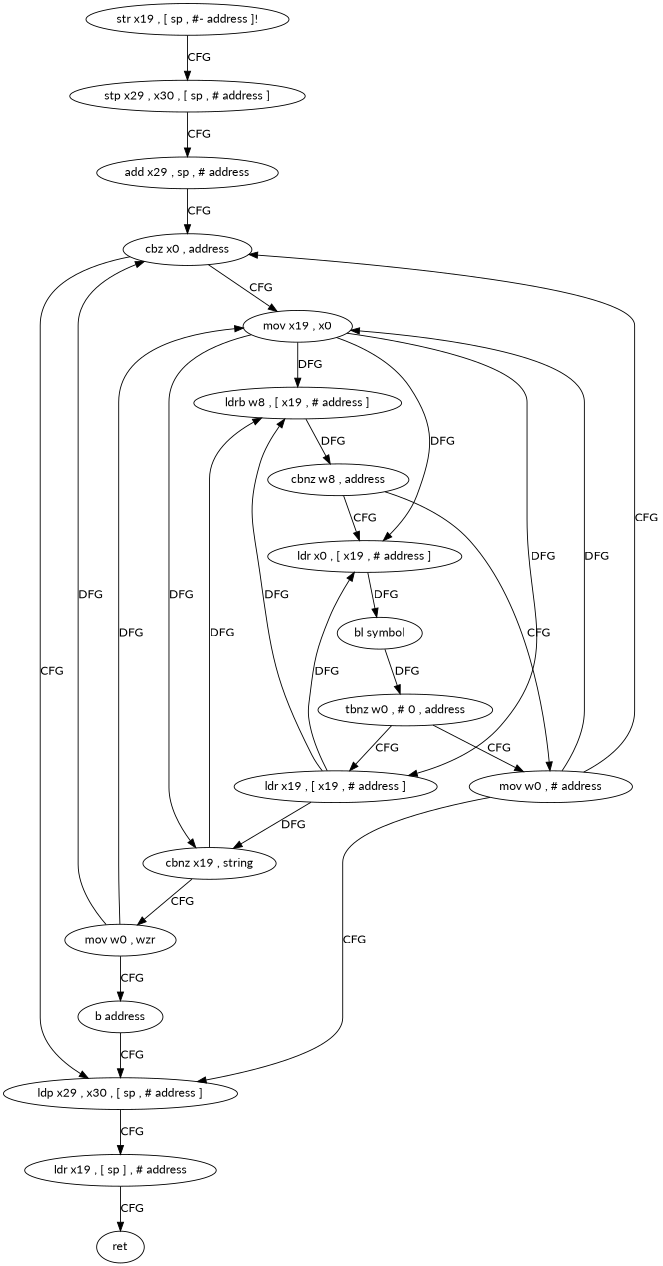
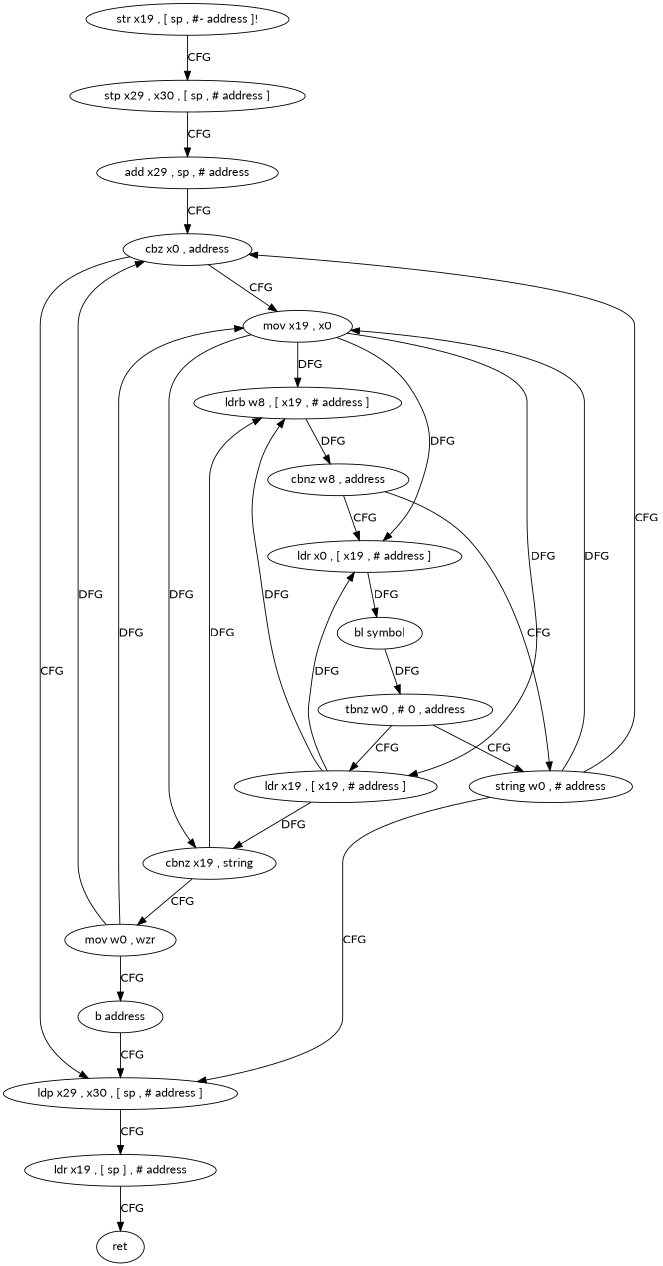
node "mov w0 , # address": label "mov w0 , # address" -> "string w0 , # address"
